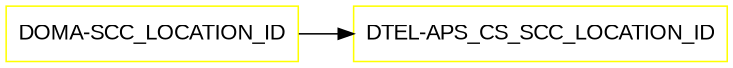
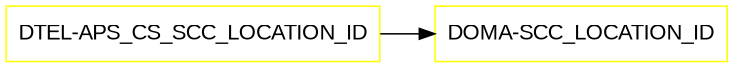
edge "DOMA-SCC_LOCATION_ID" -> "DTEL-APS_CS_SCC_LOCATION_ID": reversed
